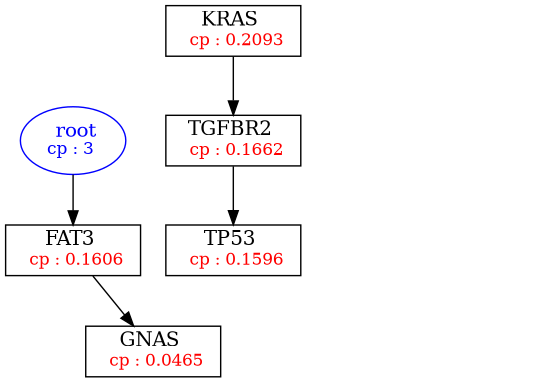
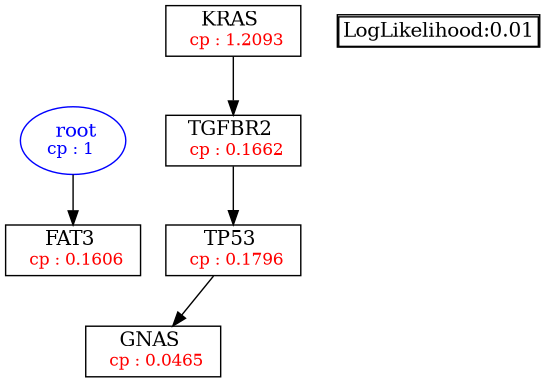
node "LogLikelihood:0.01": added
node "KRAS": text "cp : 0.2093" -> "cp : 1.2093"
node "root": text "cp : 3" -> "cp : 1"
node "TP53": text "cp : 0.1596" -> "cp : 0.1796"
edge "FAT3" -> "GNAS": now "TP53" -> "GNAS"
